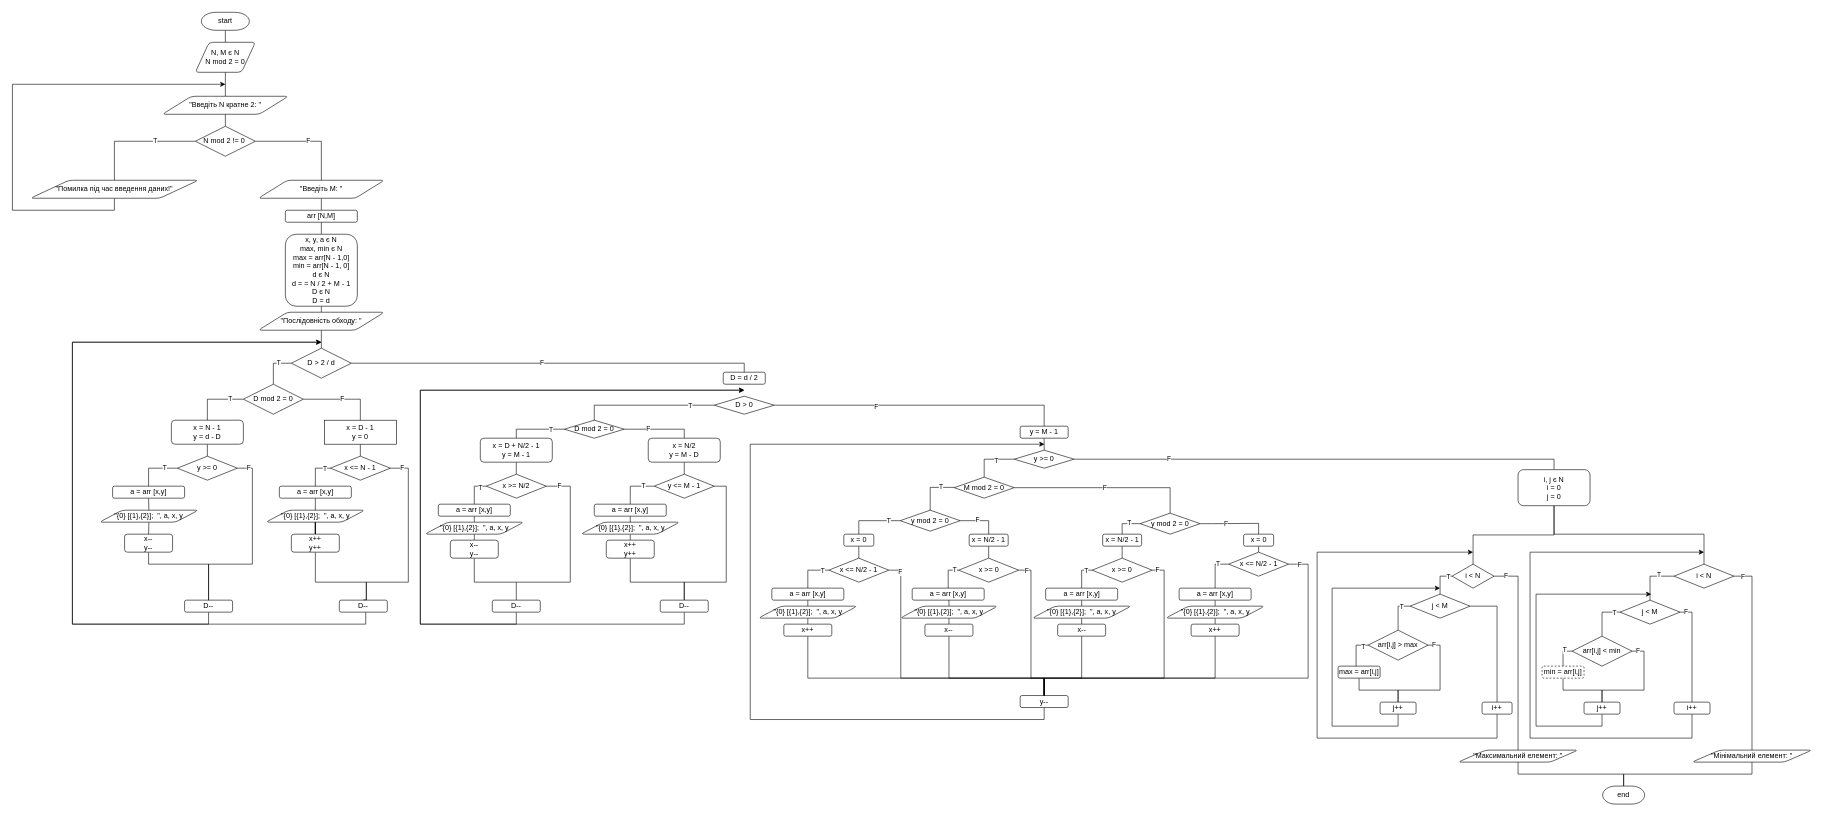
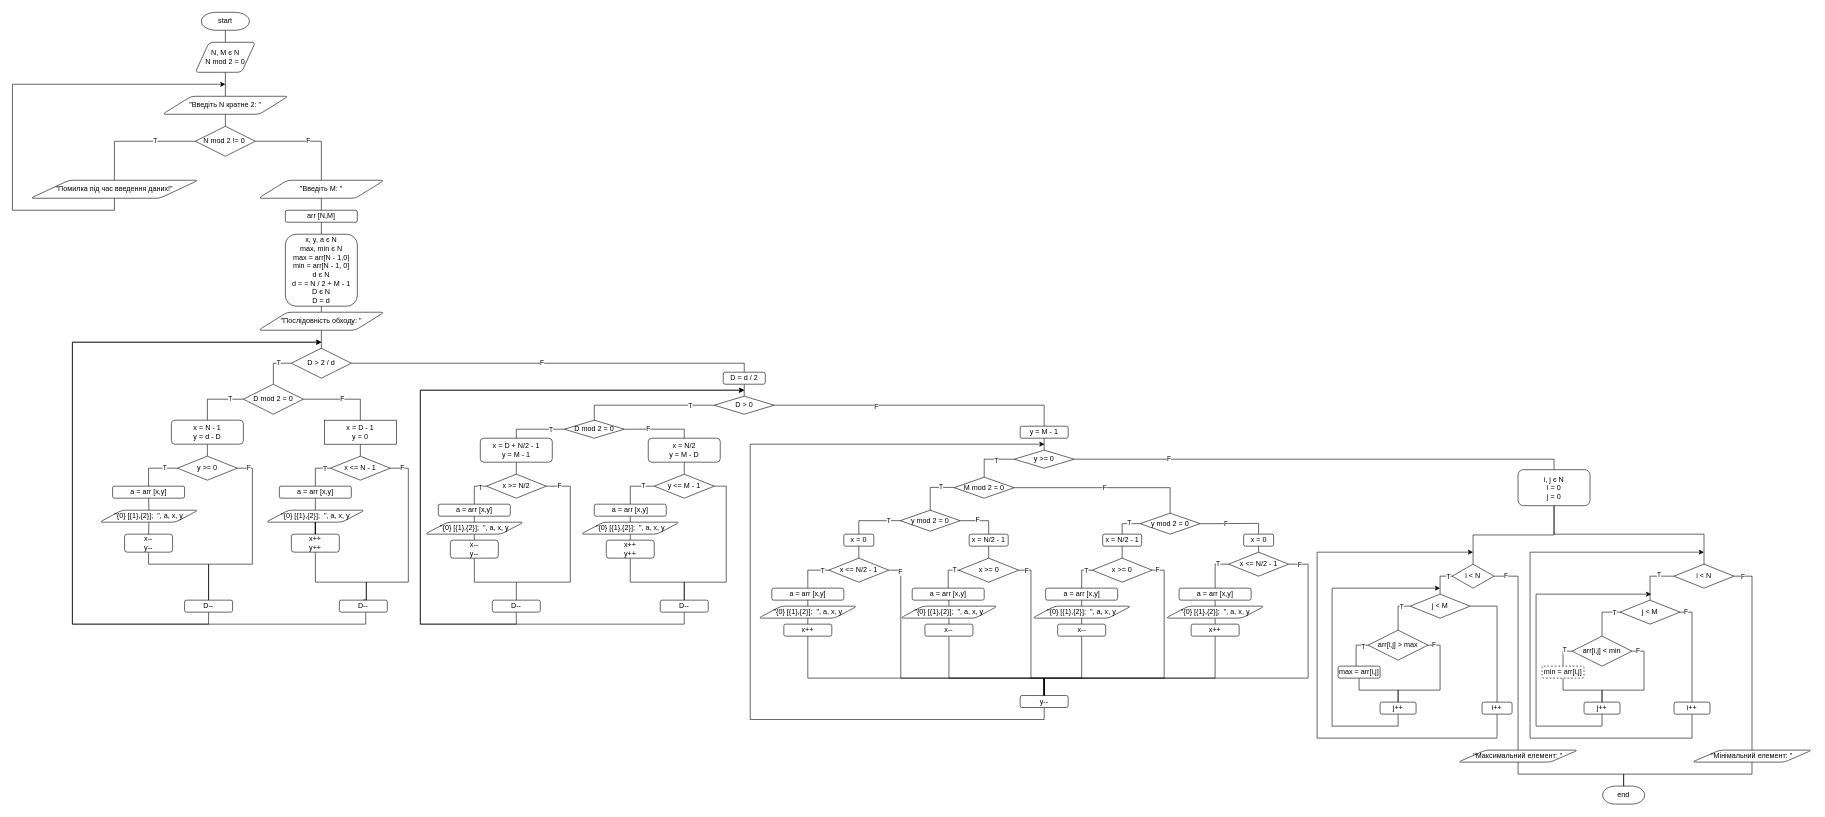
edge "D = d / 2" -- "D > 0": added
